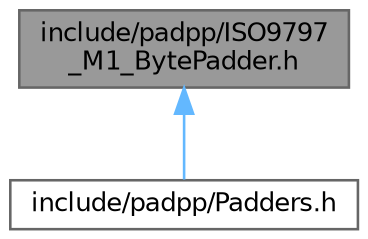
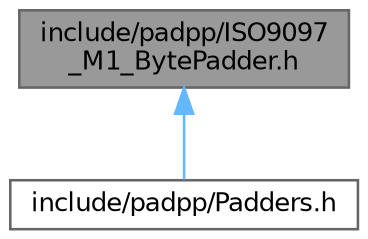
node "include/padpp/ISO9797 _M1_BytePadder.h": label "include/padpp/ISO9797 _M1_BytePadder.h" -> "include/padpp/ISO9097 _M1_BytePadder.h"
